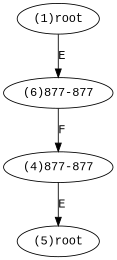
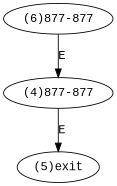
node "(1)root": removed
edge "(6)877-877" -> "(4)877-877": label "F" -> "E"
node "(5)root": label "(5)root" -> "(5)exit"
